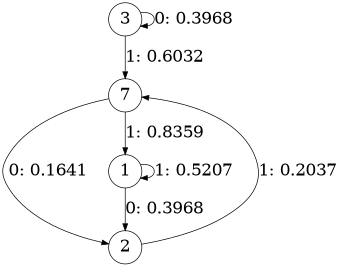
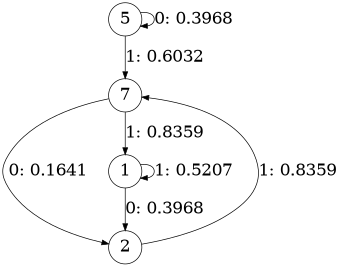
node "3": label "3" -> "5"
edge "2" -> "7": label "1: 0.2037   " -> "1: 0.8359   "
